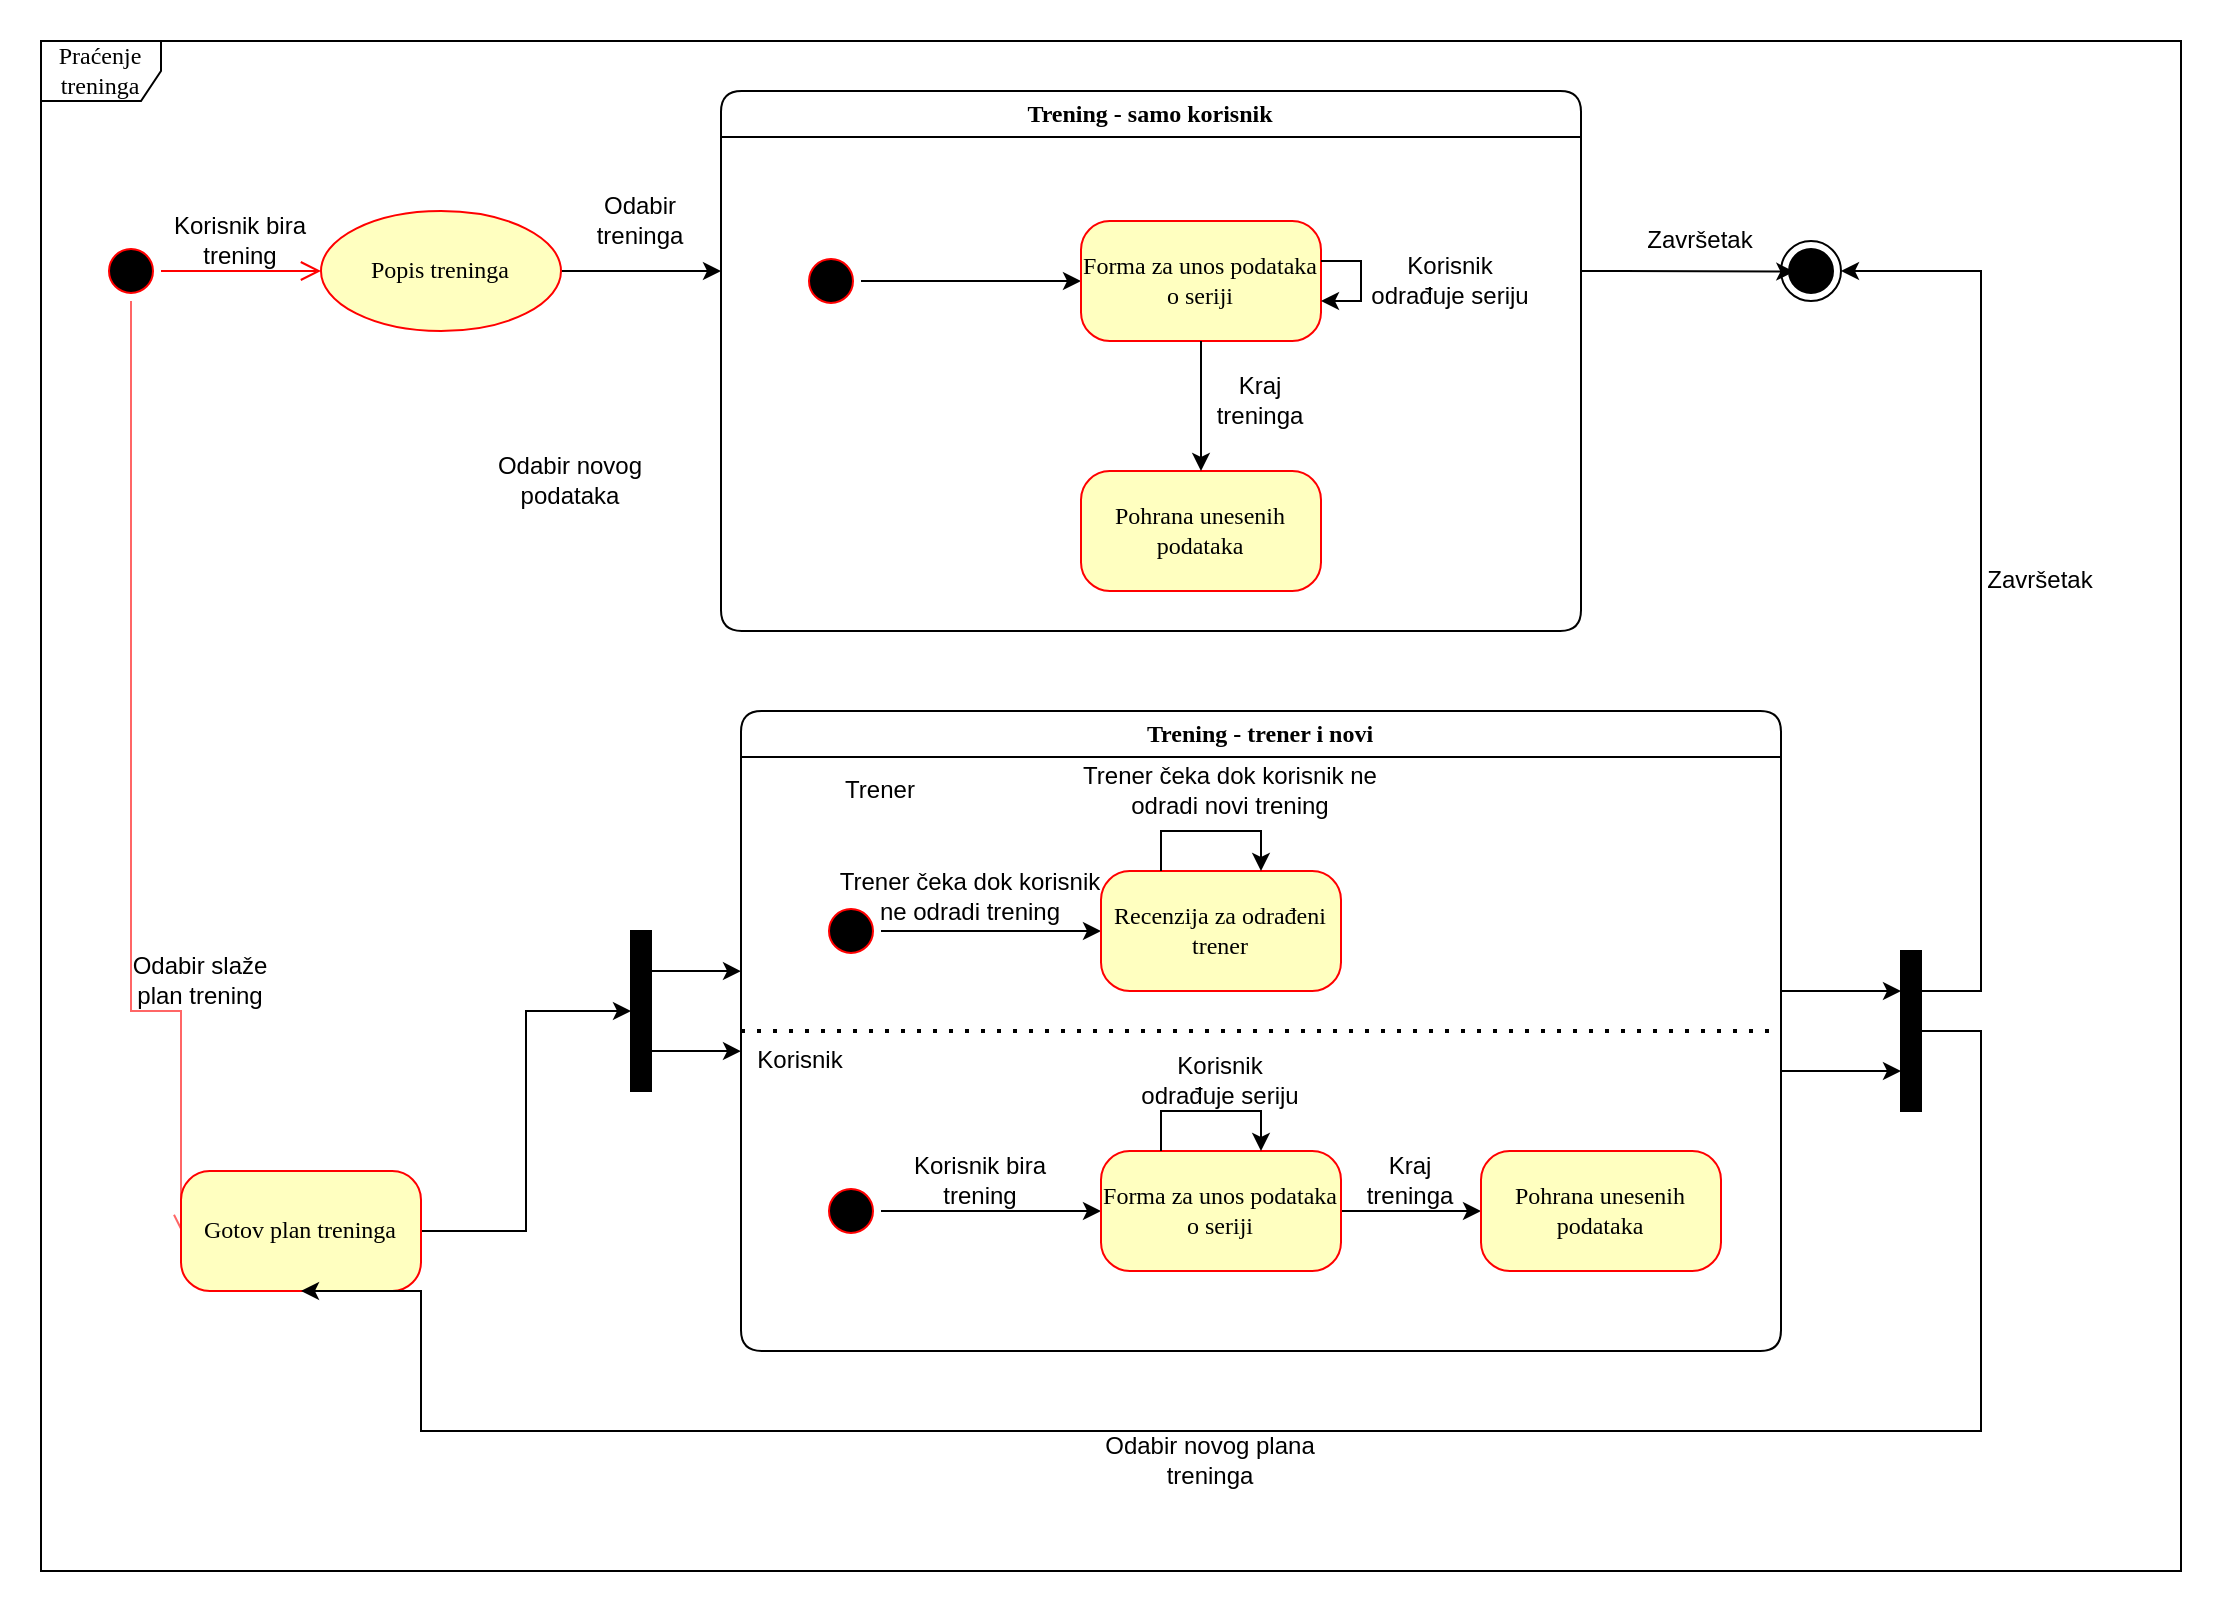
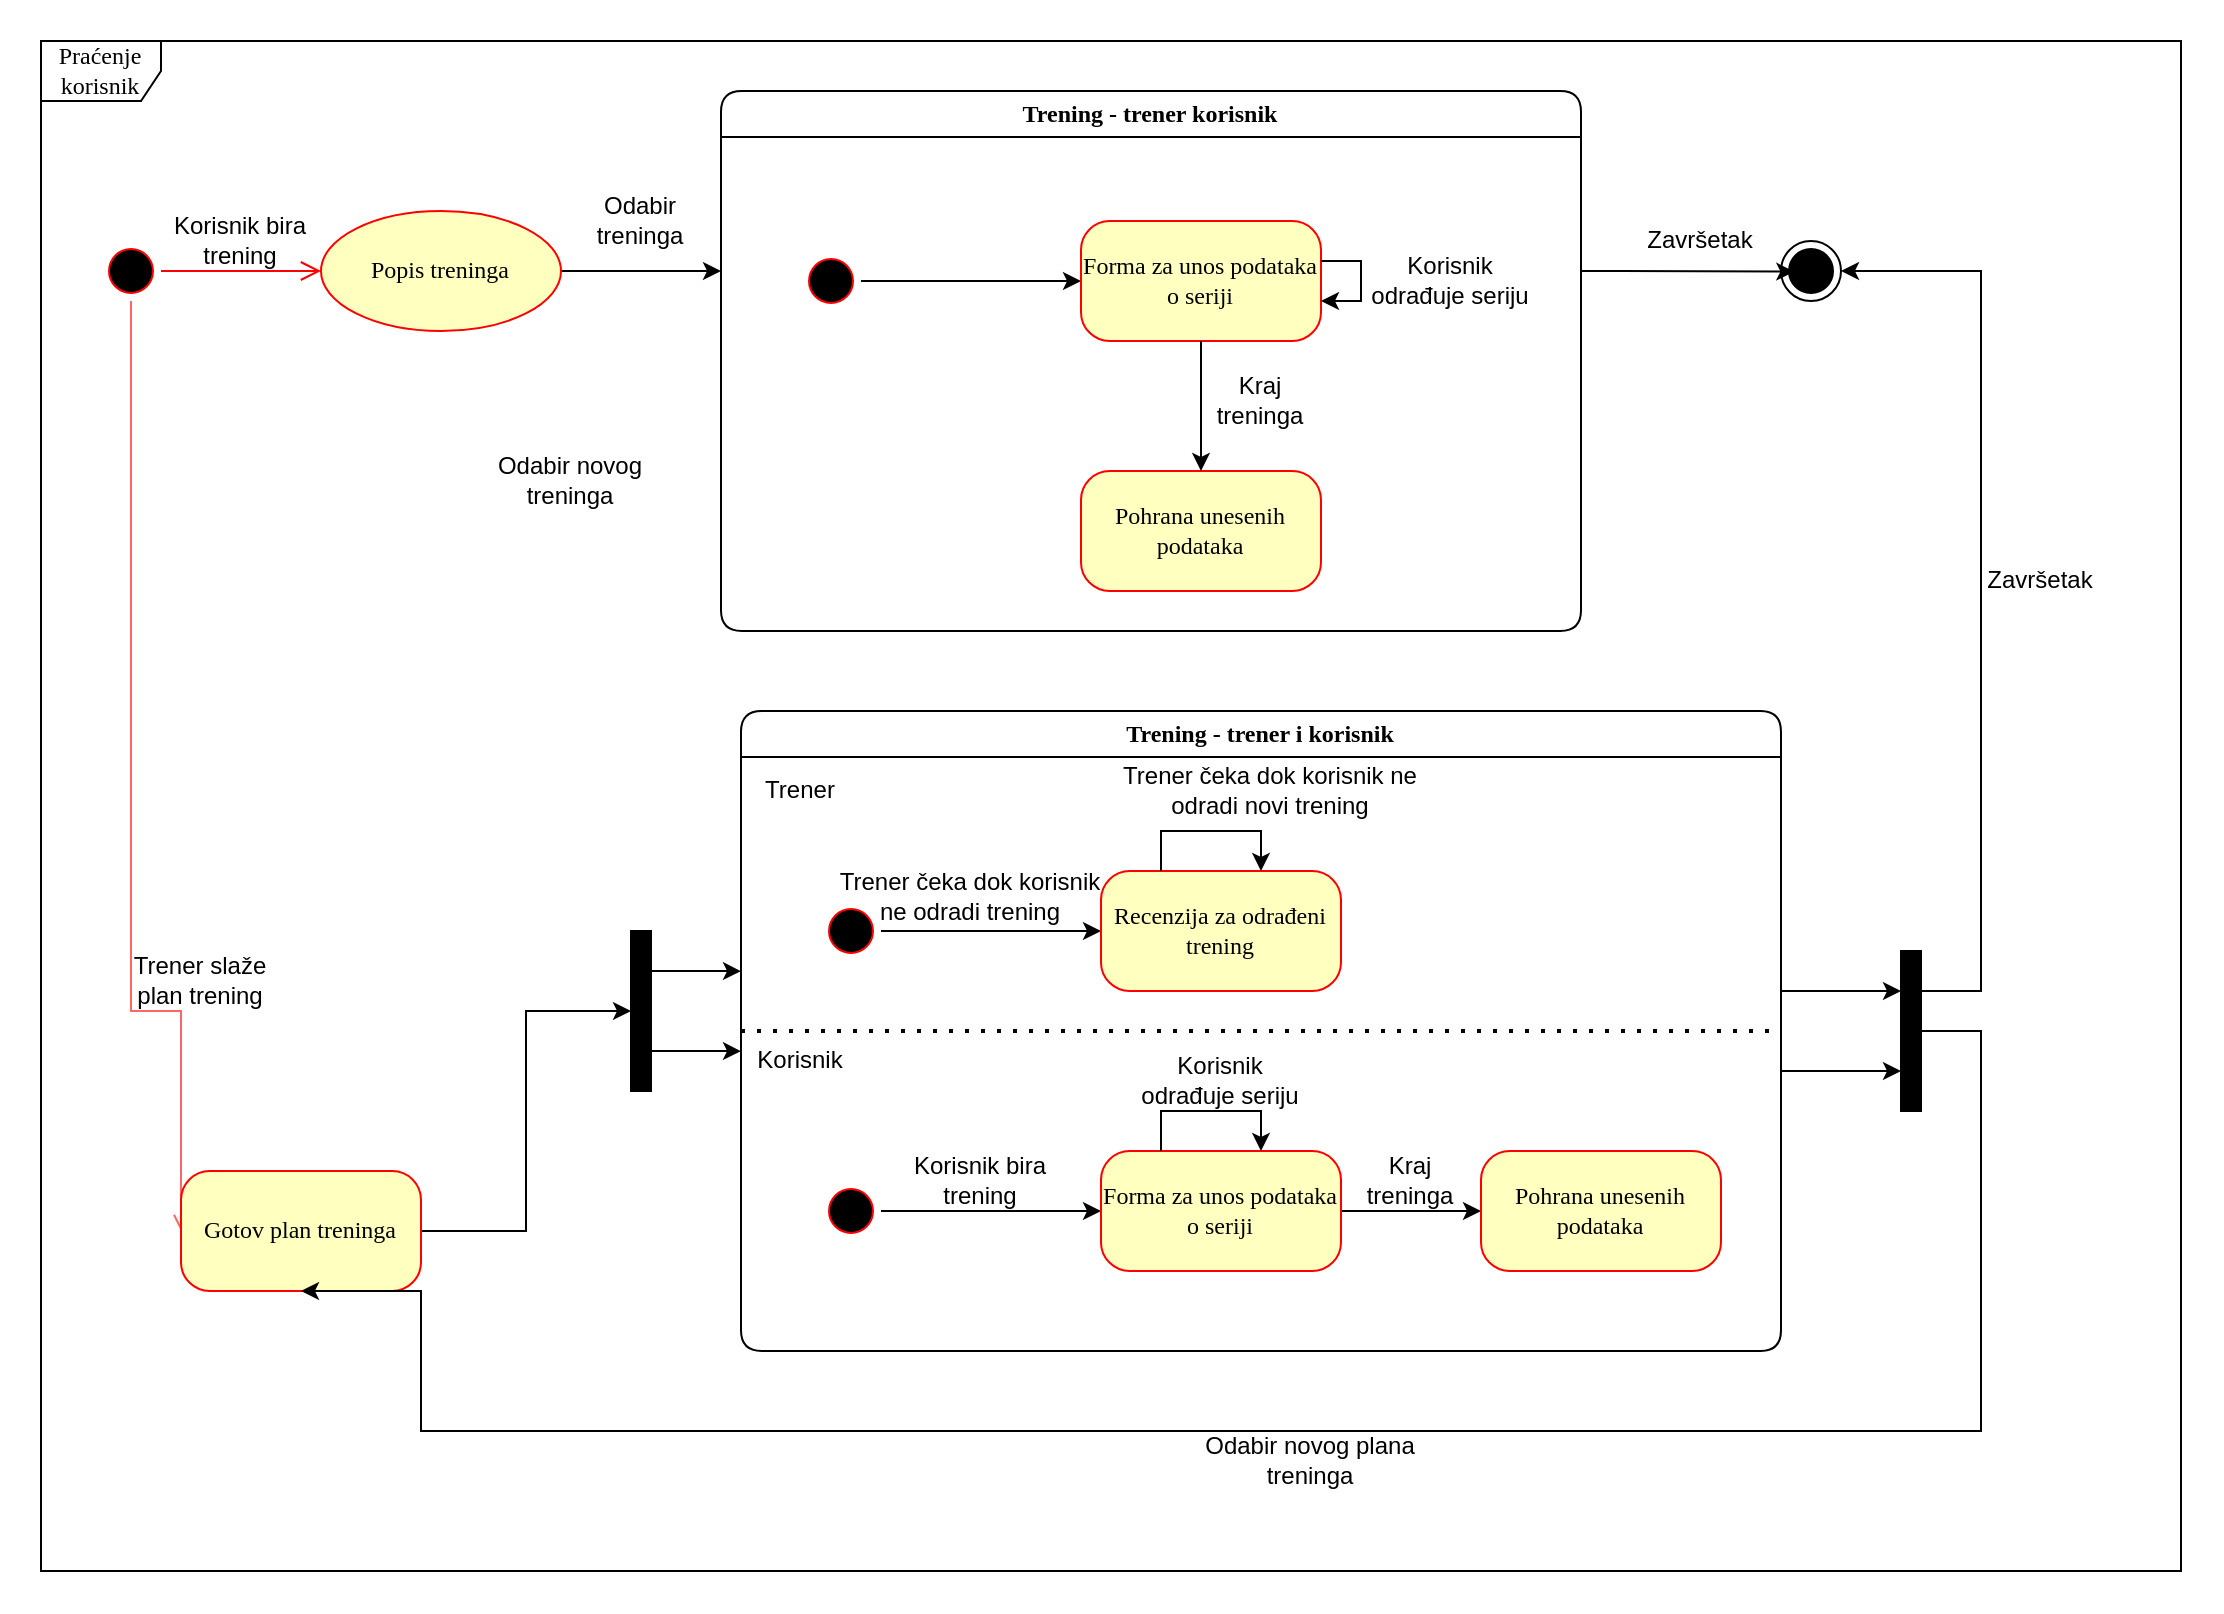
node "Praćenje treninga": label "Praćenje treninga" -> "Praćenje korisnik"
node "Trening - samo korisnik": label "Trening - samo korisnik" -> "Trening - trener korisnik"
node "Odabir novog podataka": label "Odabir novog podataka" -> "Odabir novog treninga"
node "Trening - trener i novi": label "Trening - trener i novi" -> "Trening - trener i korisnik"
node "Trener": moved (881, 791) -> (801, 791)
node "Trener čeka dok korisnik ne odradi novi trening": moved (1231, 791) -> (1271, 791)
node "Recenzija za odrađeni trener": label "Recenzija za odrađeni trener" -> "Recenzija za odrađeni trening"
node "Odabir slaže plan trening": label "Odabir slaže plan trening" -> "Trener slaže plan trening"
node "Odabir novog plana treninga": moved (1211, 1461) -> (1311, 1461)
